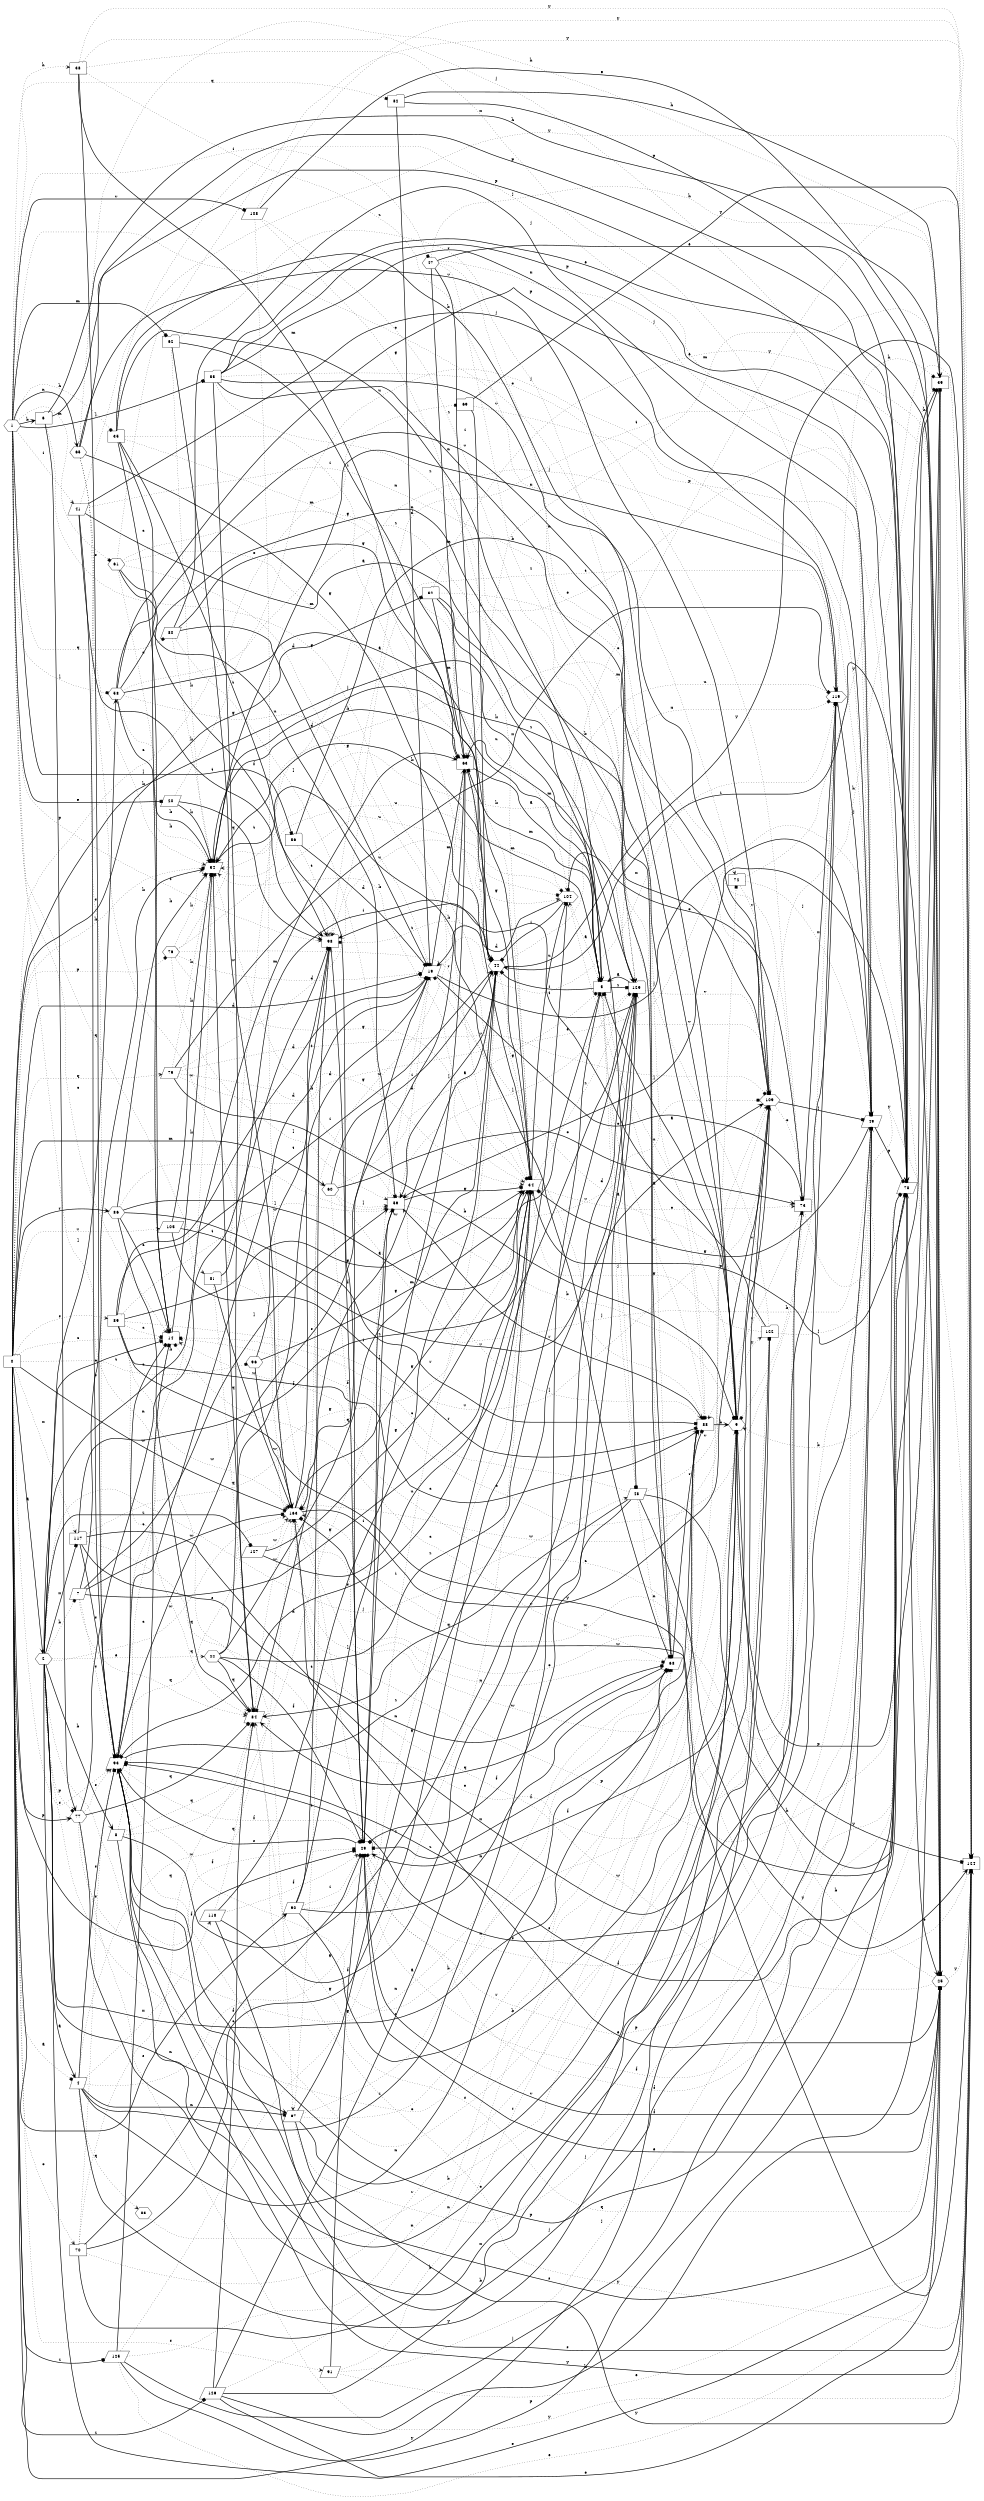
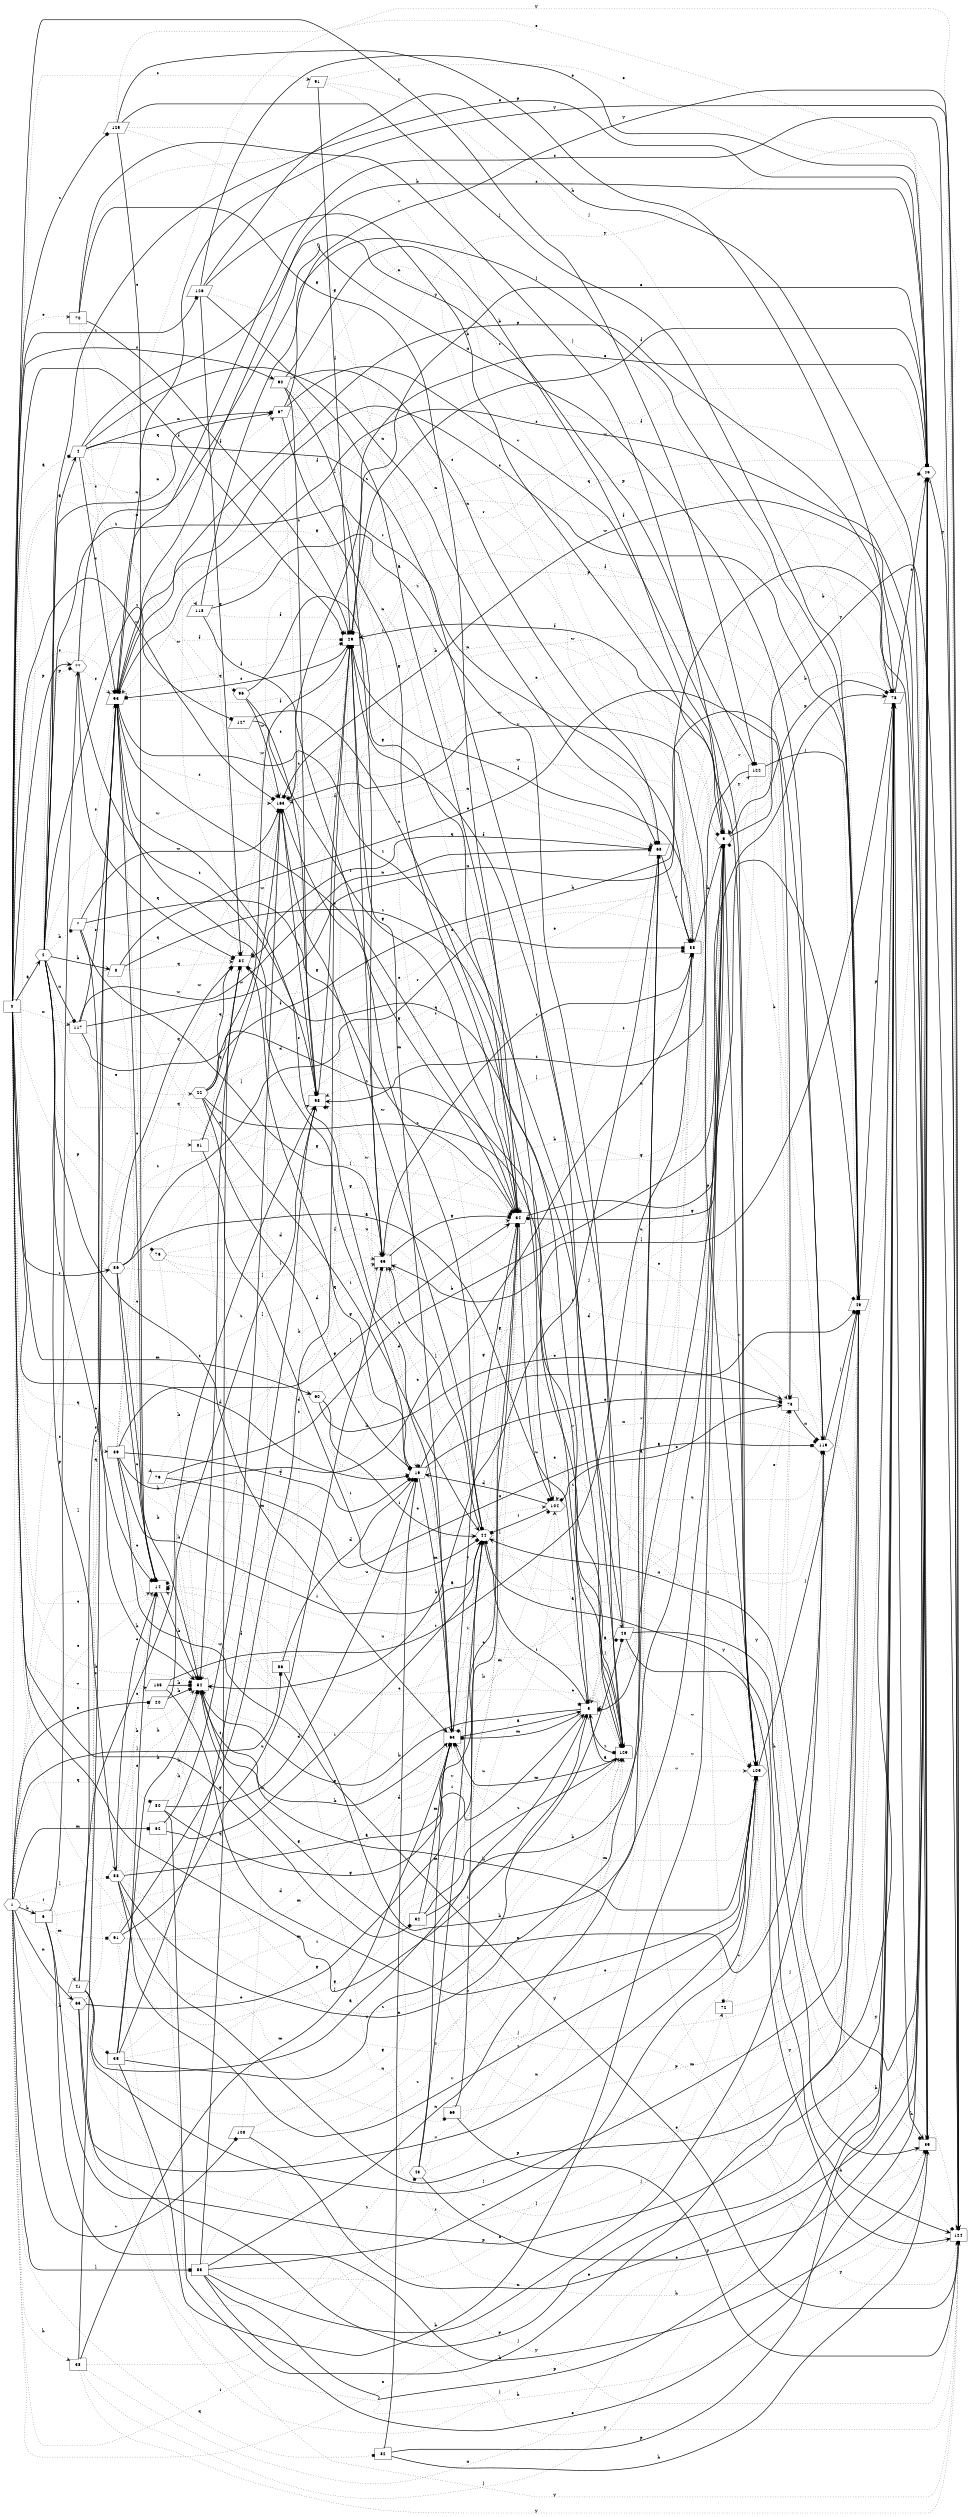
node "47": label "47" -> "43"
edge "22" -> "39": added, label "h"
node "54": shape parallelogram -> folder
edge "122" -> "49": style dotted -> bold
edge "90" -> "29": label "i" -> "f"
edge "25" -> "124": style dotted -> bold
edge "126" -> "84": label "c" -> "q"
node "83": removed
